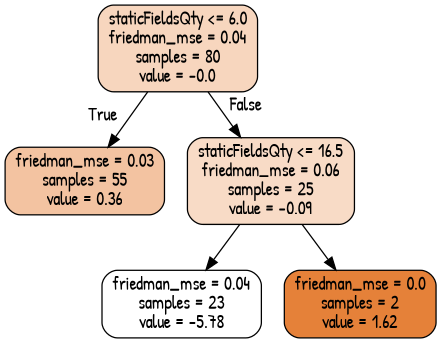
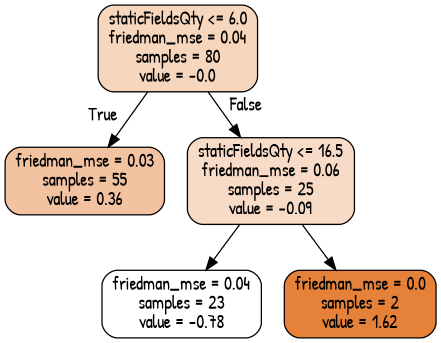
node "friedman_mse = 0.04 samples = 23 value = -5.78": label "friedman_mse = 0.04 samples = 23 value = -5.78" -> "friedman_mse = 0.04 samples = 23 value = -0.78"
